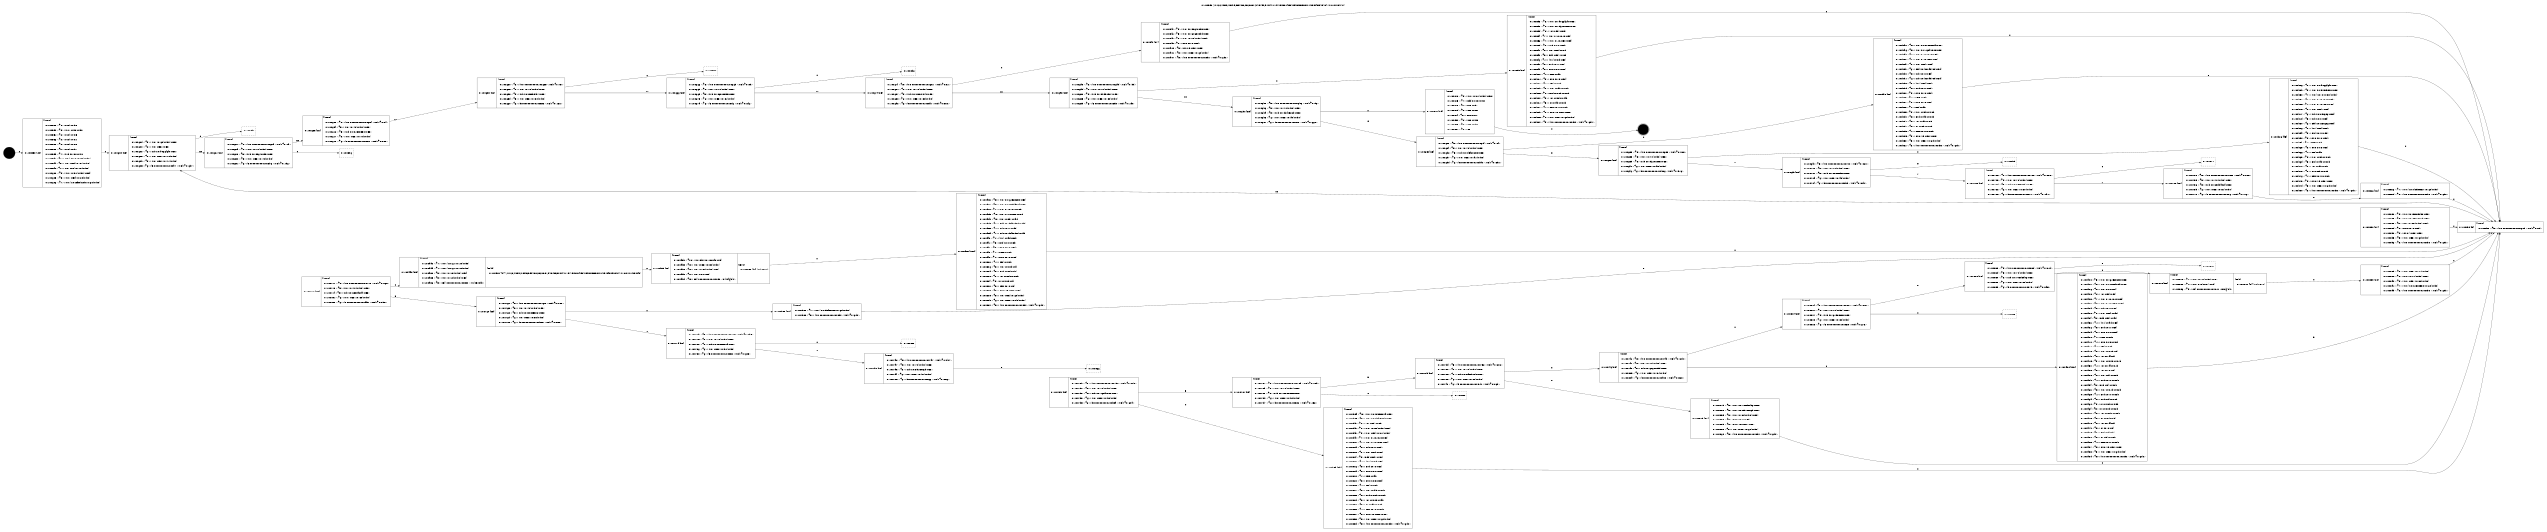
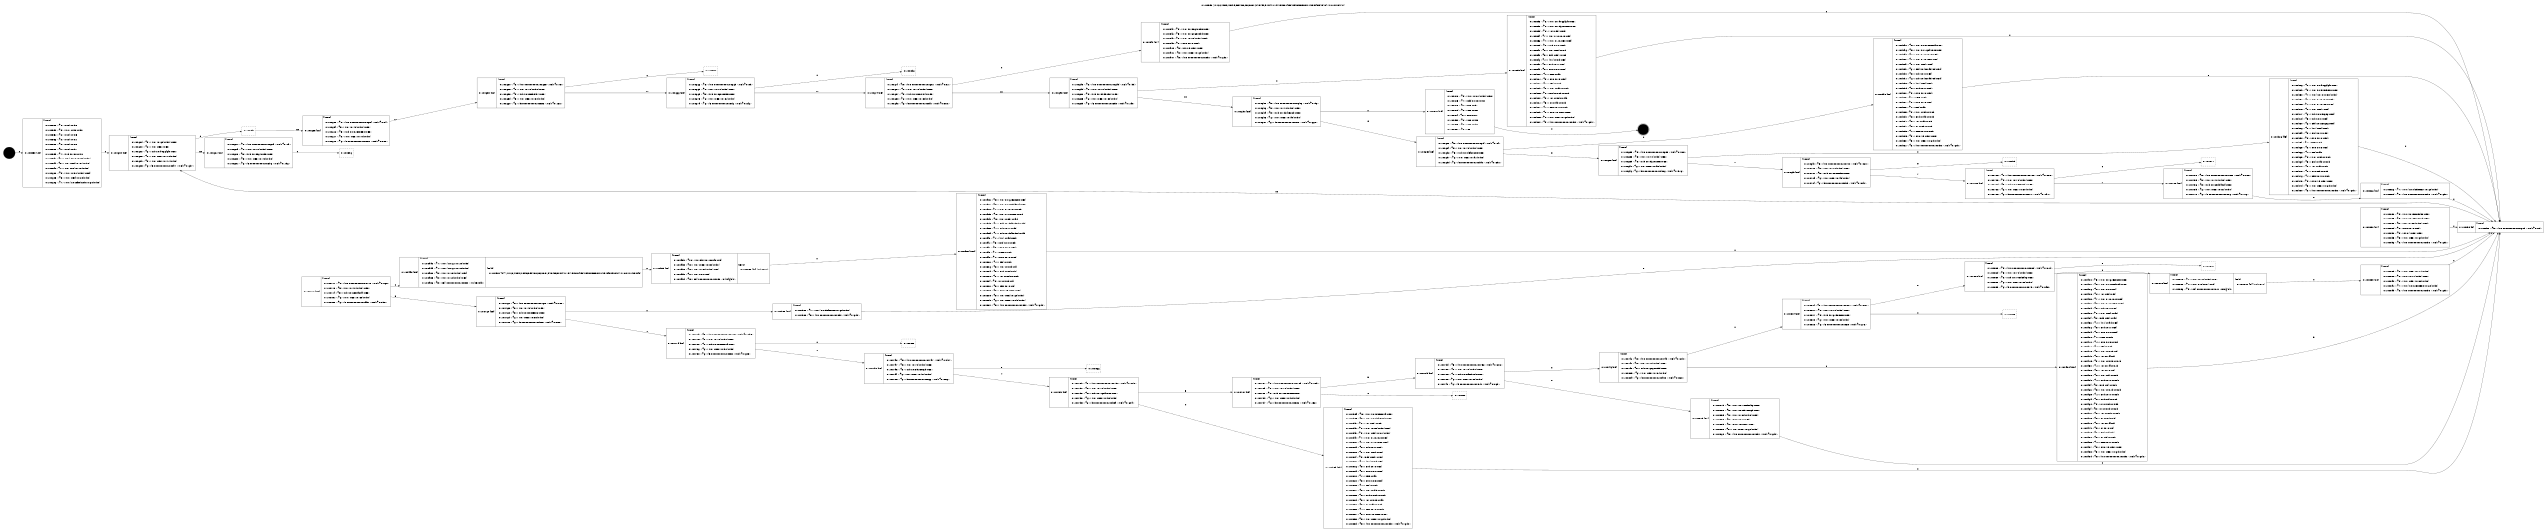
edge "0x401624 [22]" -> "0x40163a [22]": now "0x401c97" -> "0x40163a [22]"
edge "0x401792 [25]" -> "0x4017ab [25]": added, label "4"
